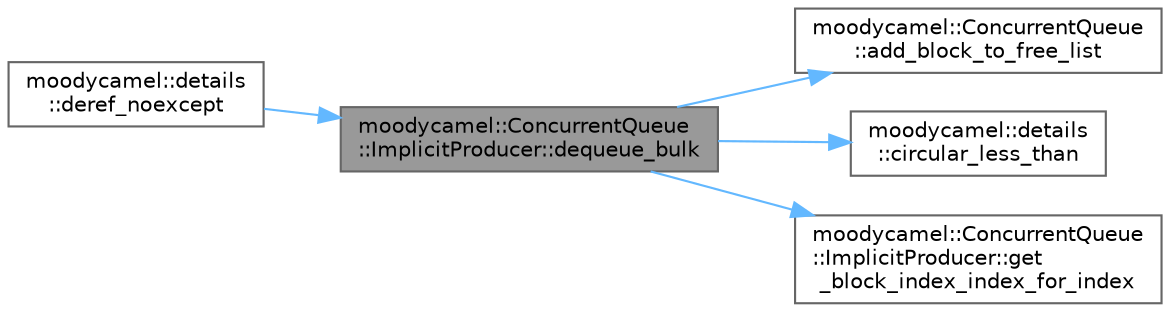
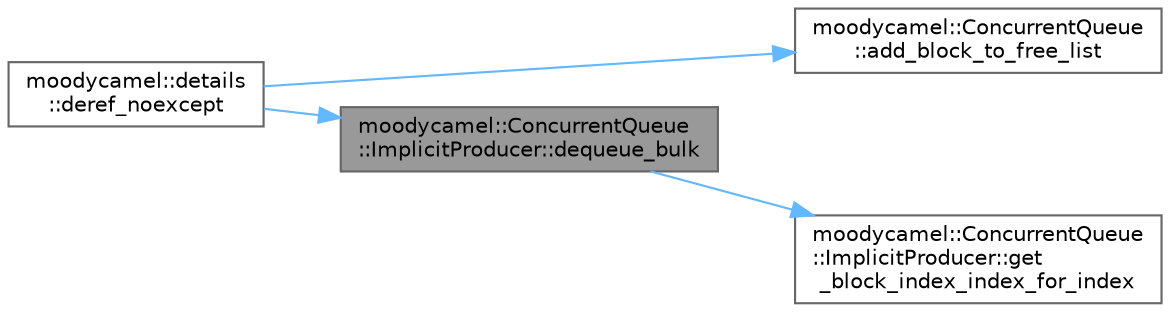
edge "moodycamel::ConcurrentQueue ::ImplicitProducer::dequeue_bulk" -> "moodycamel::ConcurrentQueue ::add_block_to_free_list": now "moodycamel::details ::deref_noexcept" -> "moodycamel::ConcurrentQueue ::add_block_to_free_list"
node "moodycamel::details ::circular_less_than": removed
